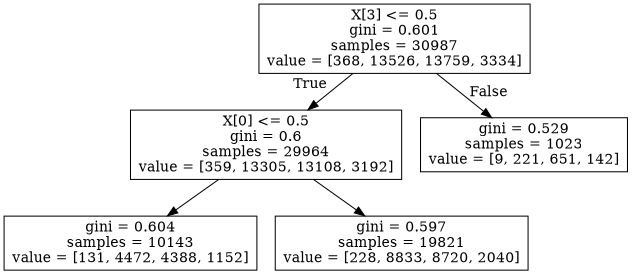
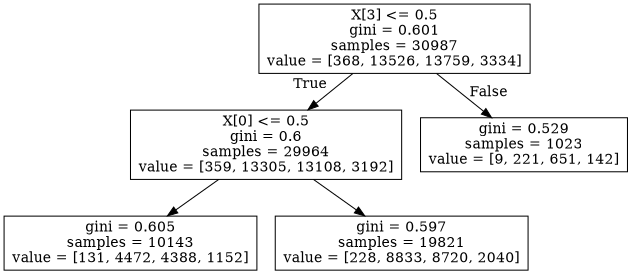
node "gini = 0.604 samples = 10143 value = [131, 4472, 4388, 1152]": label "gini = 0.604 samples = 10143 value = [131, 4472, 4388, 1152]" -> "gini = 0.605 samples = 10143 value = [131, 4472, 4388, 1152]"
